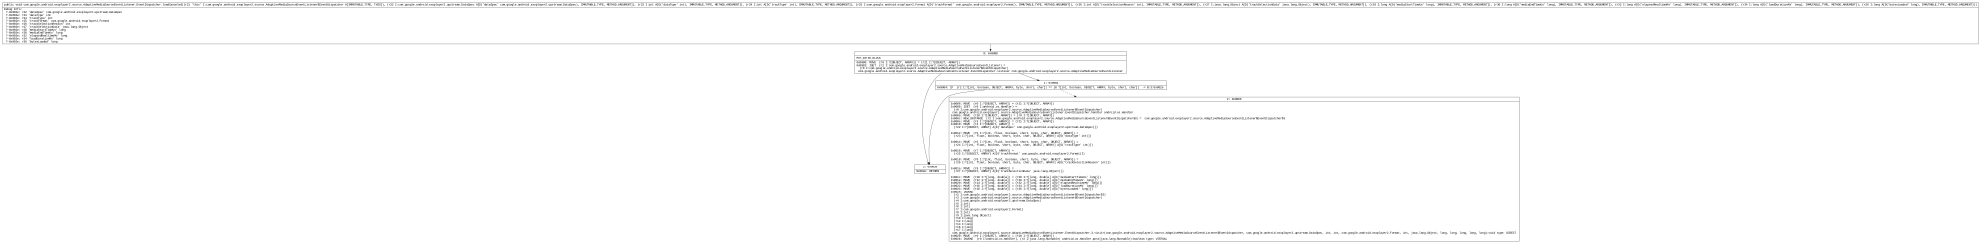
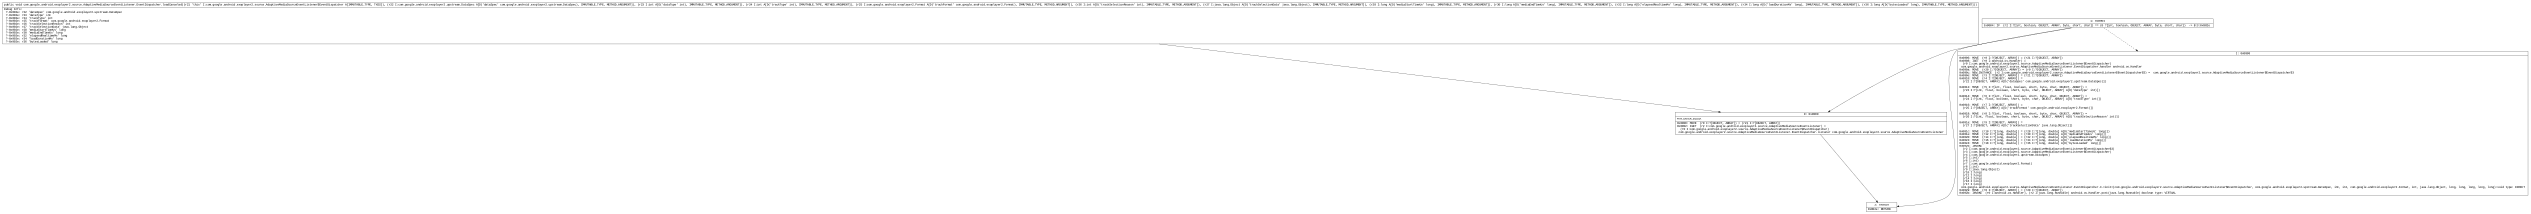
edge "0: 0x0000" -> "1: 0x0004": reversed
